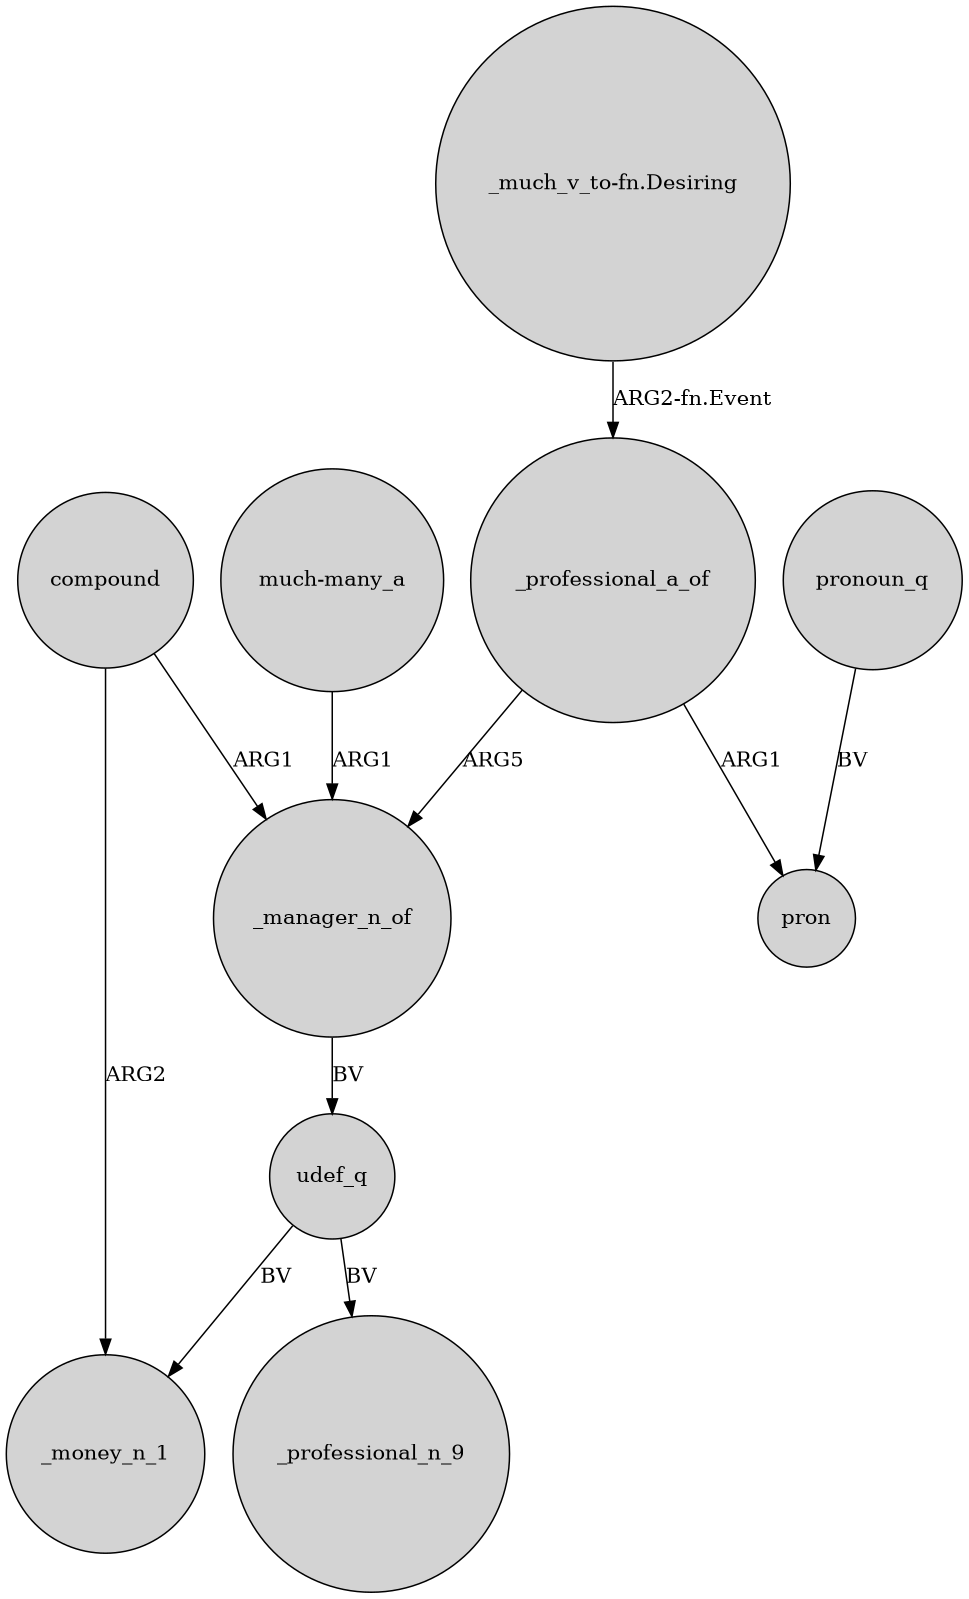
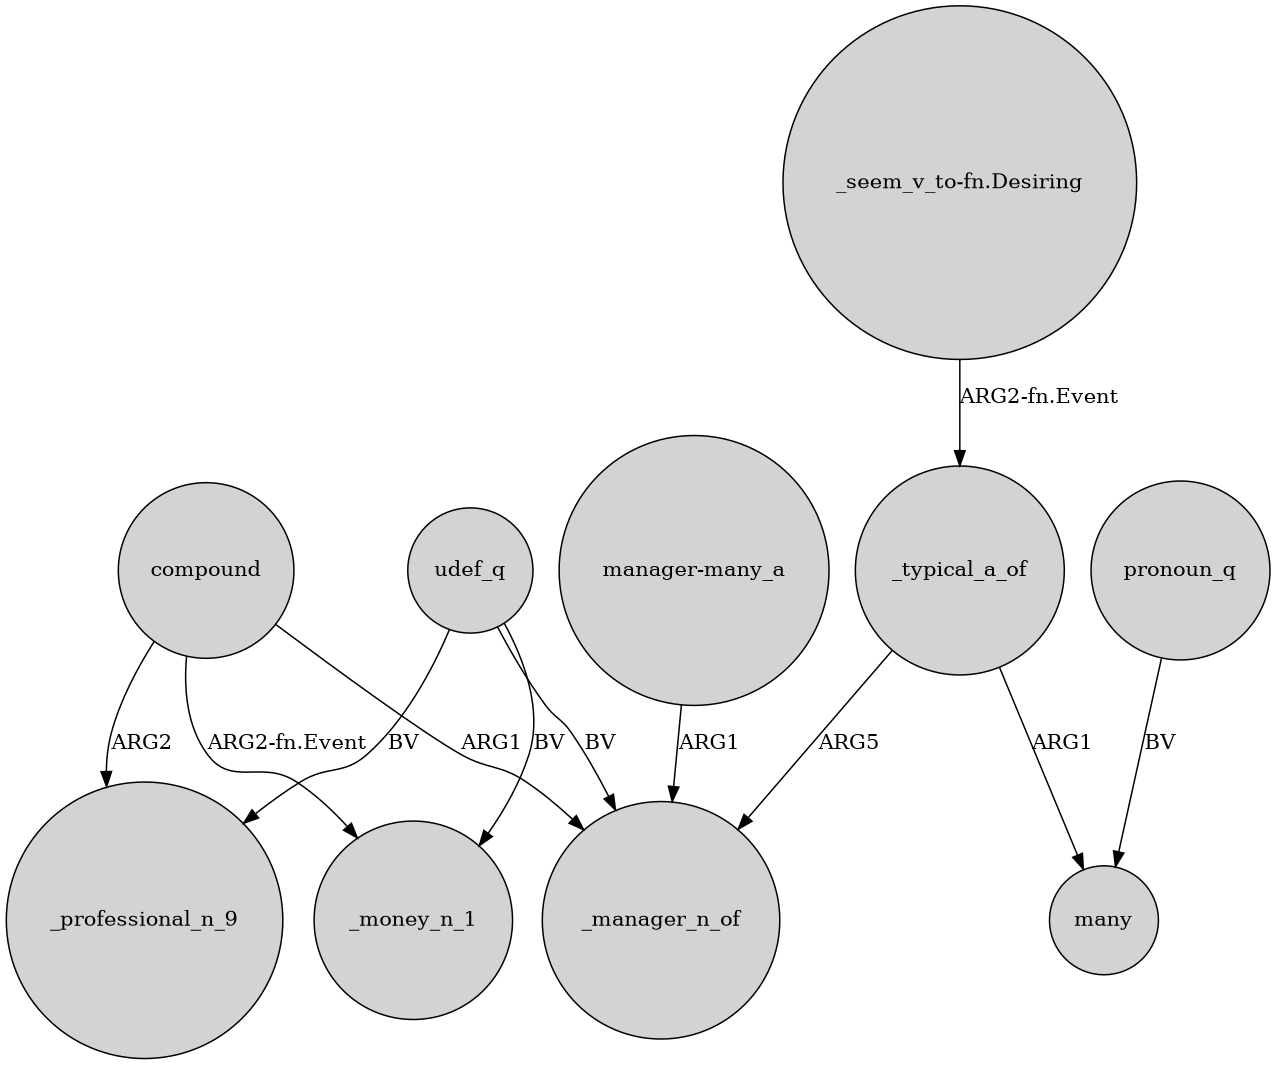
node "_much_v_to-fn.Desiring": label "_much_v_to-fn.Desiring" -> "_seem_v_to-fn.Desiring"
node "much-many_a": label "much-many_a" -> "manager-many_a"
node "_professional_a_of": label "_professional_a_of" -> "_typical_a_of"
edge "compound" -> "_professional_n_9": added, label "ARG2"
node "pron": label "pron" -> "many"
edge "_manager_n_of" -> "udef_q": reversed
edge "compound" -> "_money_n_1": label "ARG2" -> "ARG2-fn.Event"
